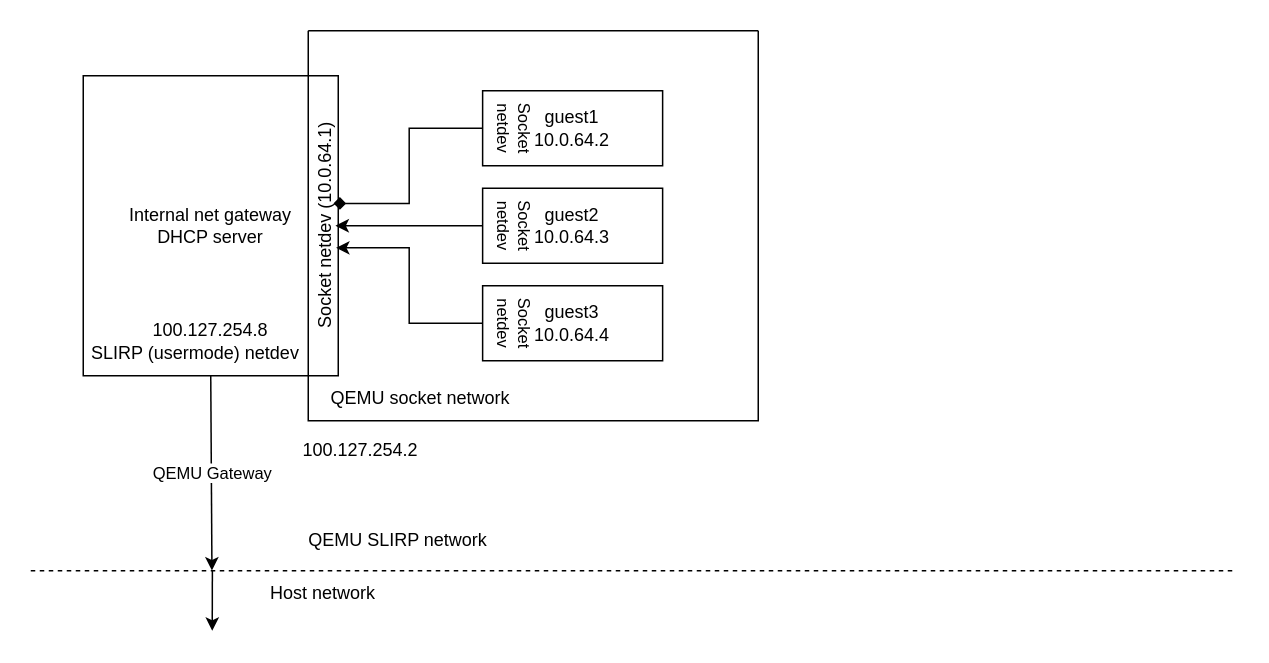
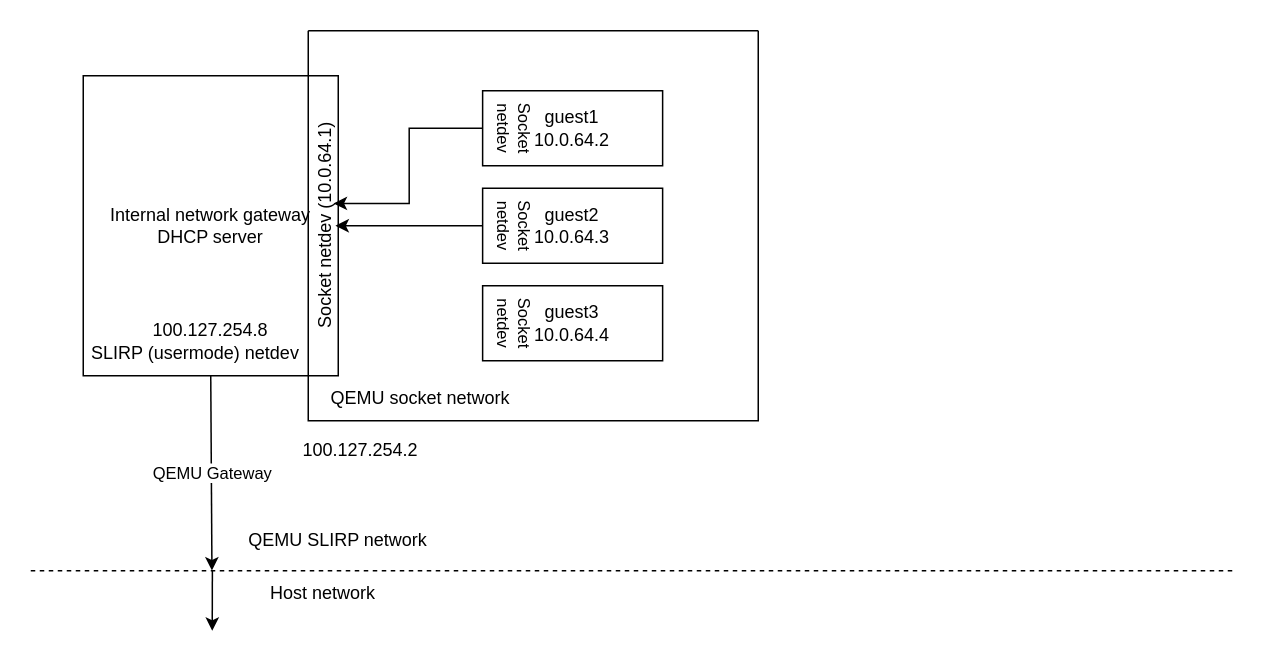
edge "guest1 10.0.64.2" -> "Socket netdev (10.0.64.1)": arrowhead diamond -> classic
node "Internal net gateway DHCP server": label "Internal net gateway DHCP server" -> "Internal network gateway DHCP server"
edge "guest3 10.0.64.4" -> "Socket netdev (10.0.64.1)": removed
node "QEMU SLIRP network": moved (398, 541) -> (338, 541)
